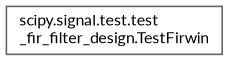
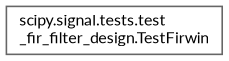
node "scipy.signal.test.test _fir_filter_design.TestFirwin": label "scipy.signal.test.test _fir_filter_design.TestFirwin" -> "scipy.signal.tests.test _fir_filter_design.TestFirwin"
